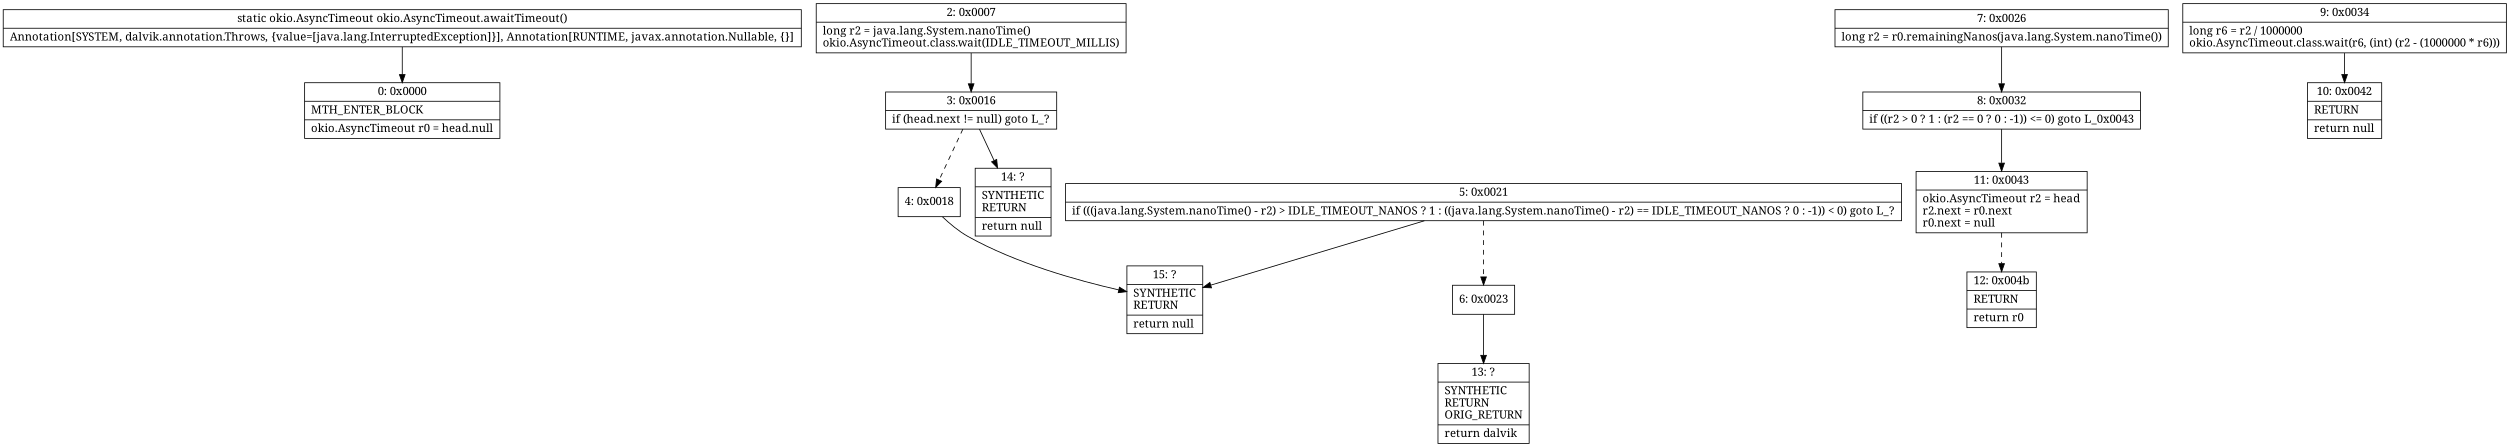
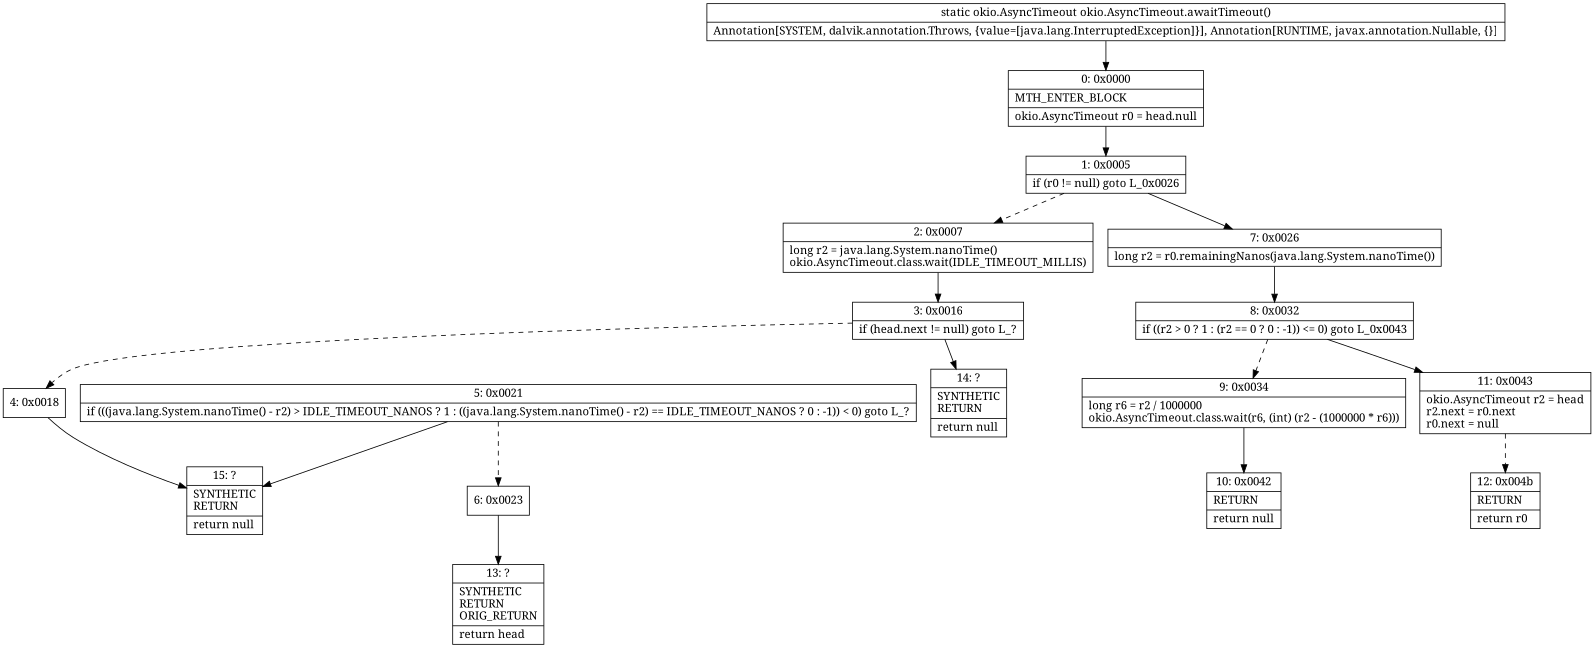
node "1: 0x0005": added
edge "8: 0x0032" -> "9: 0x0034": added
node "13: ?": text "return dalvik" -> "return head"
